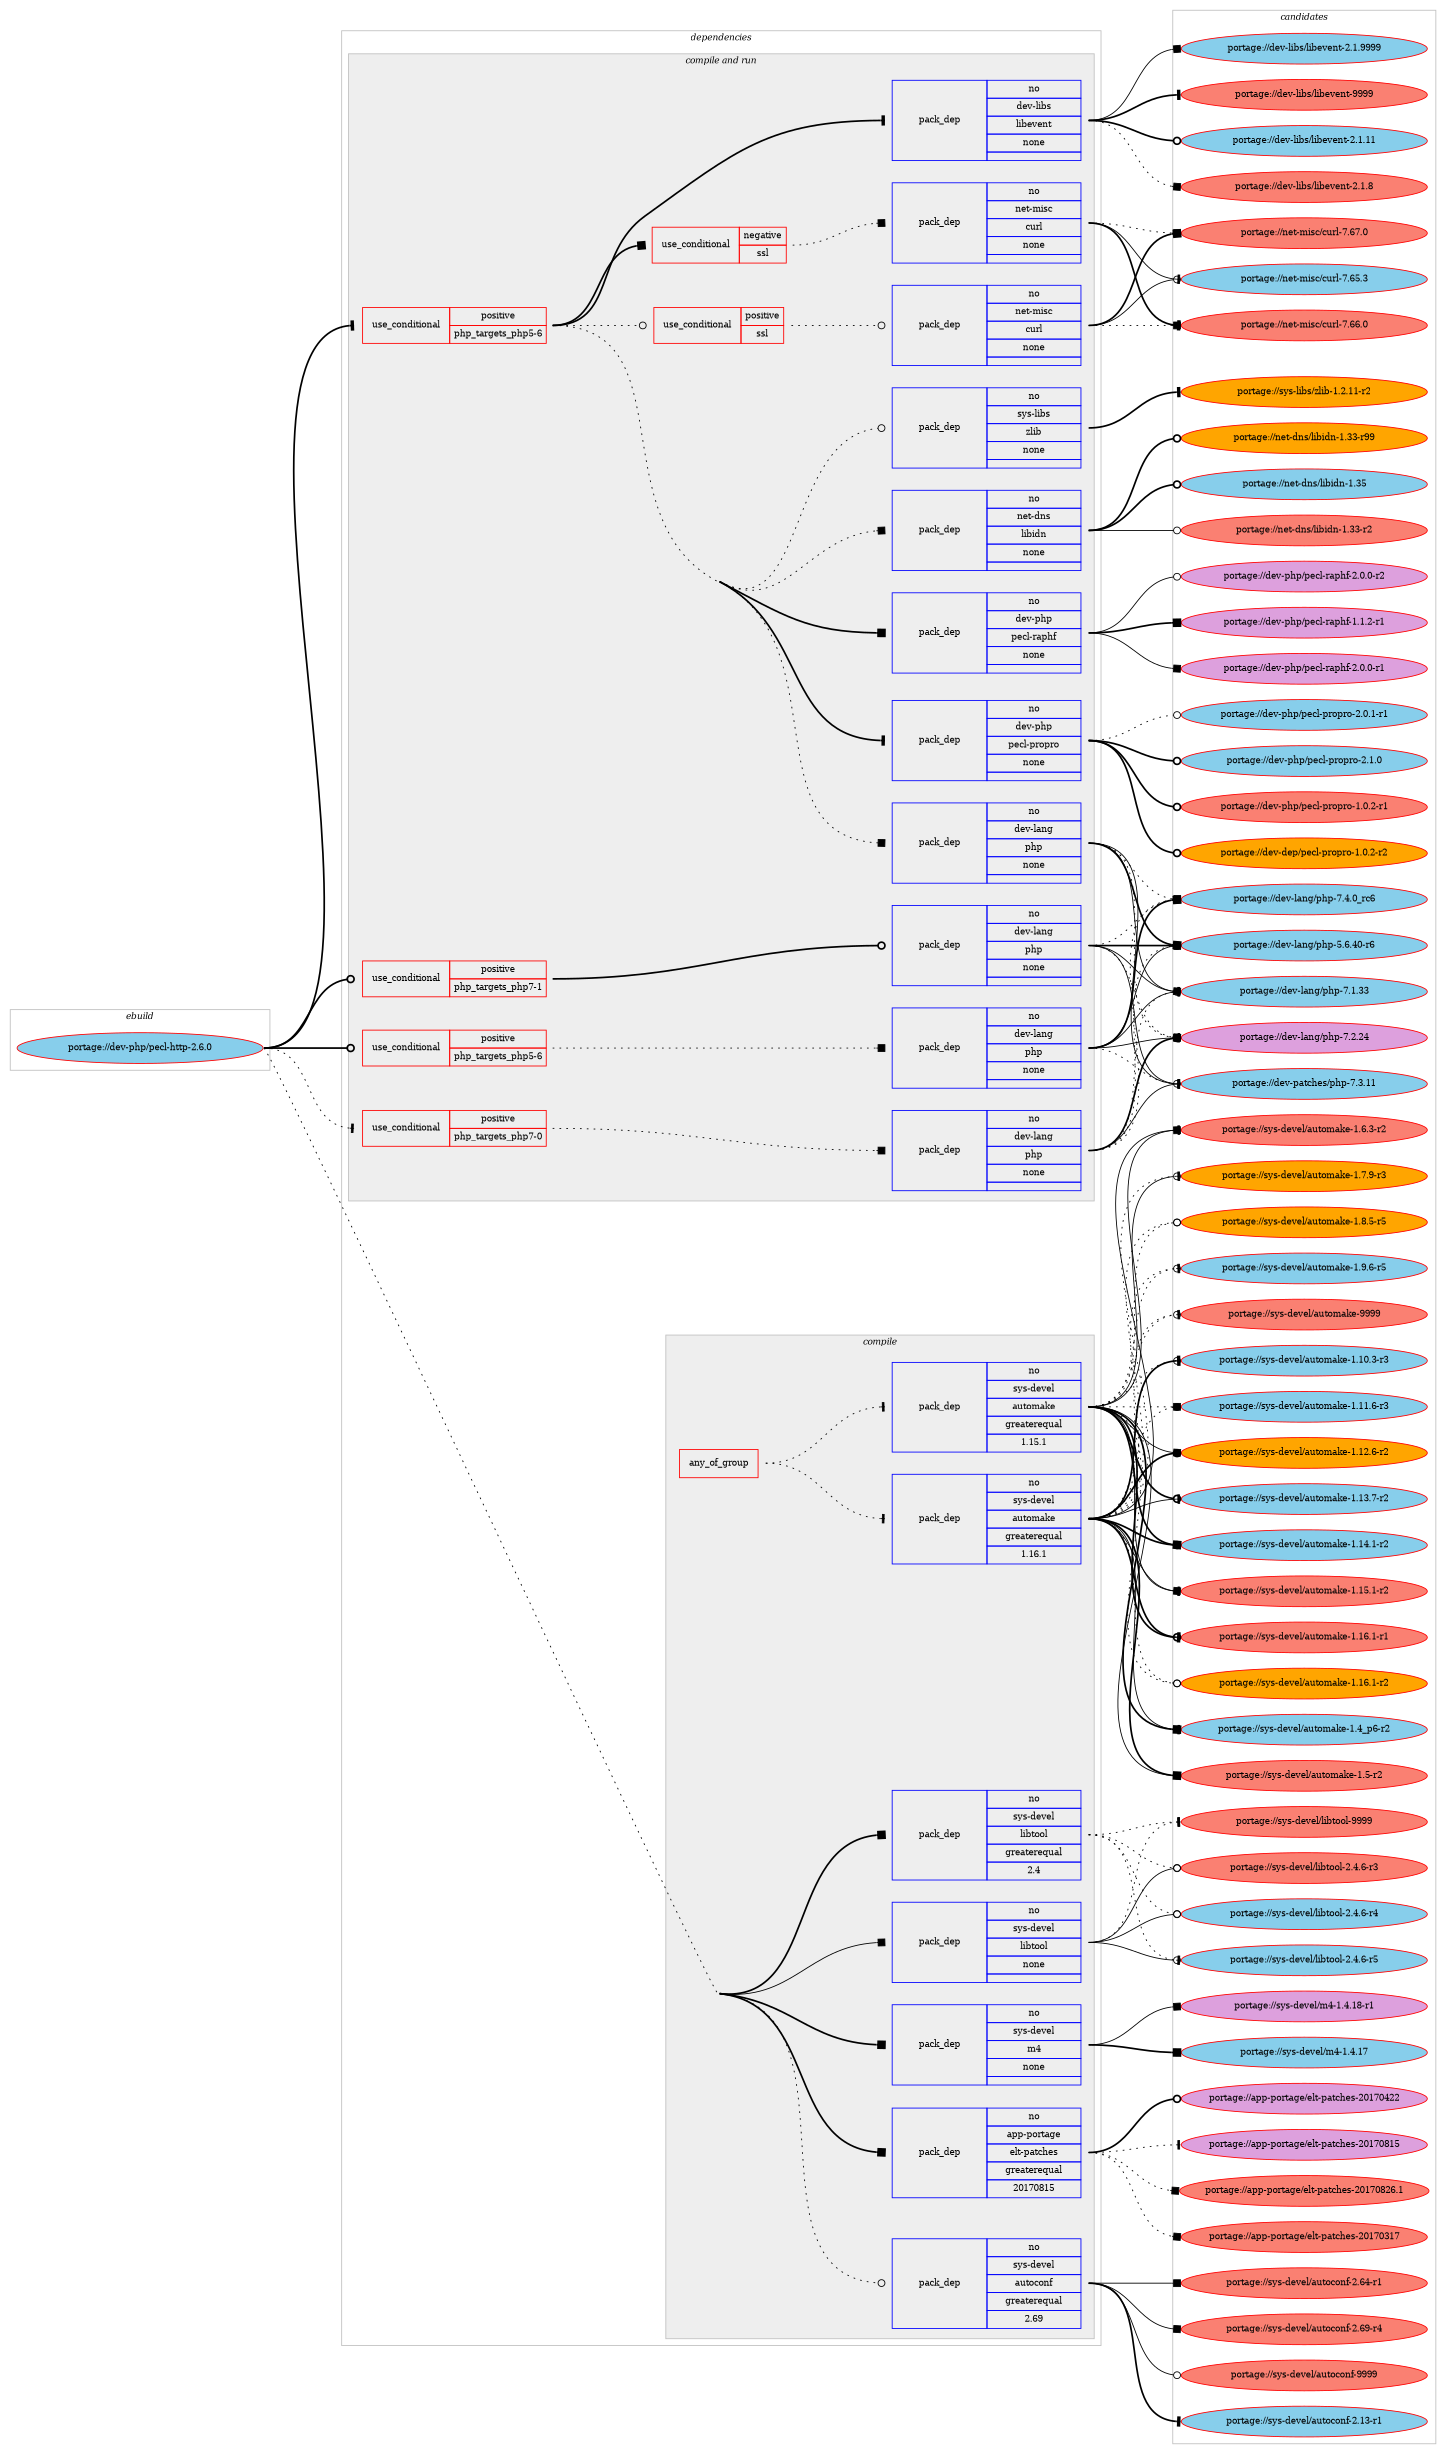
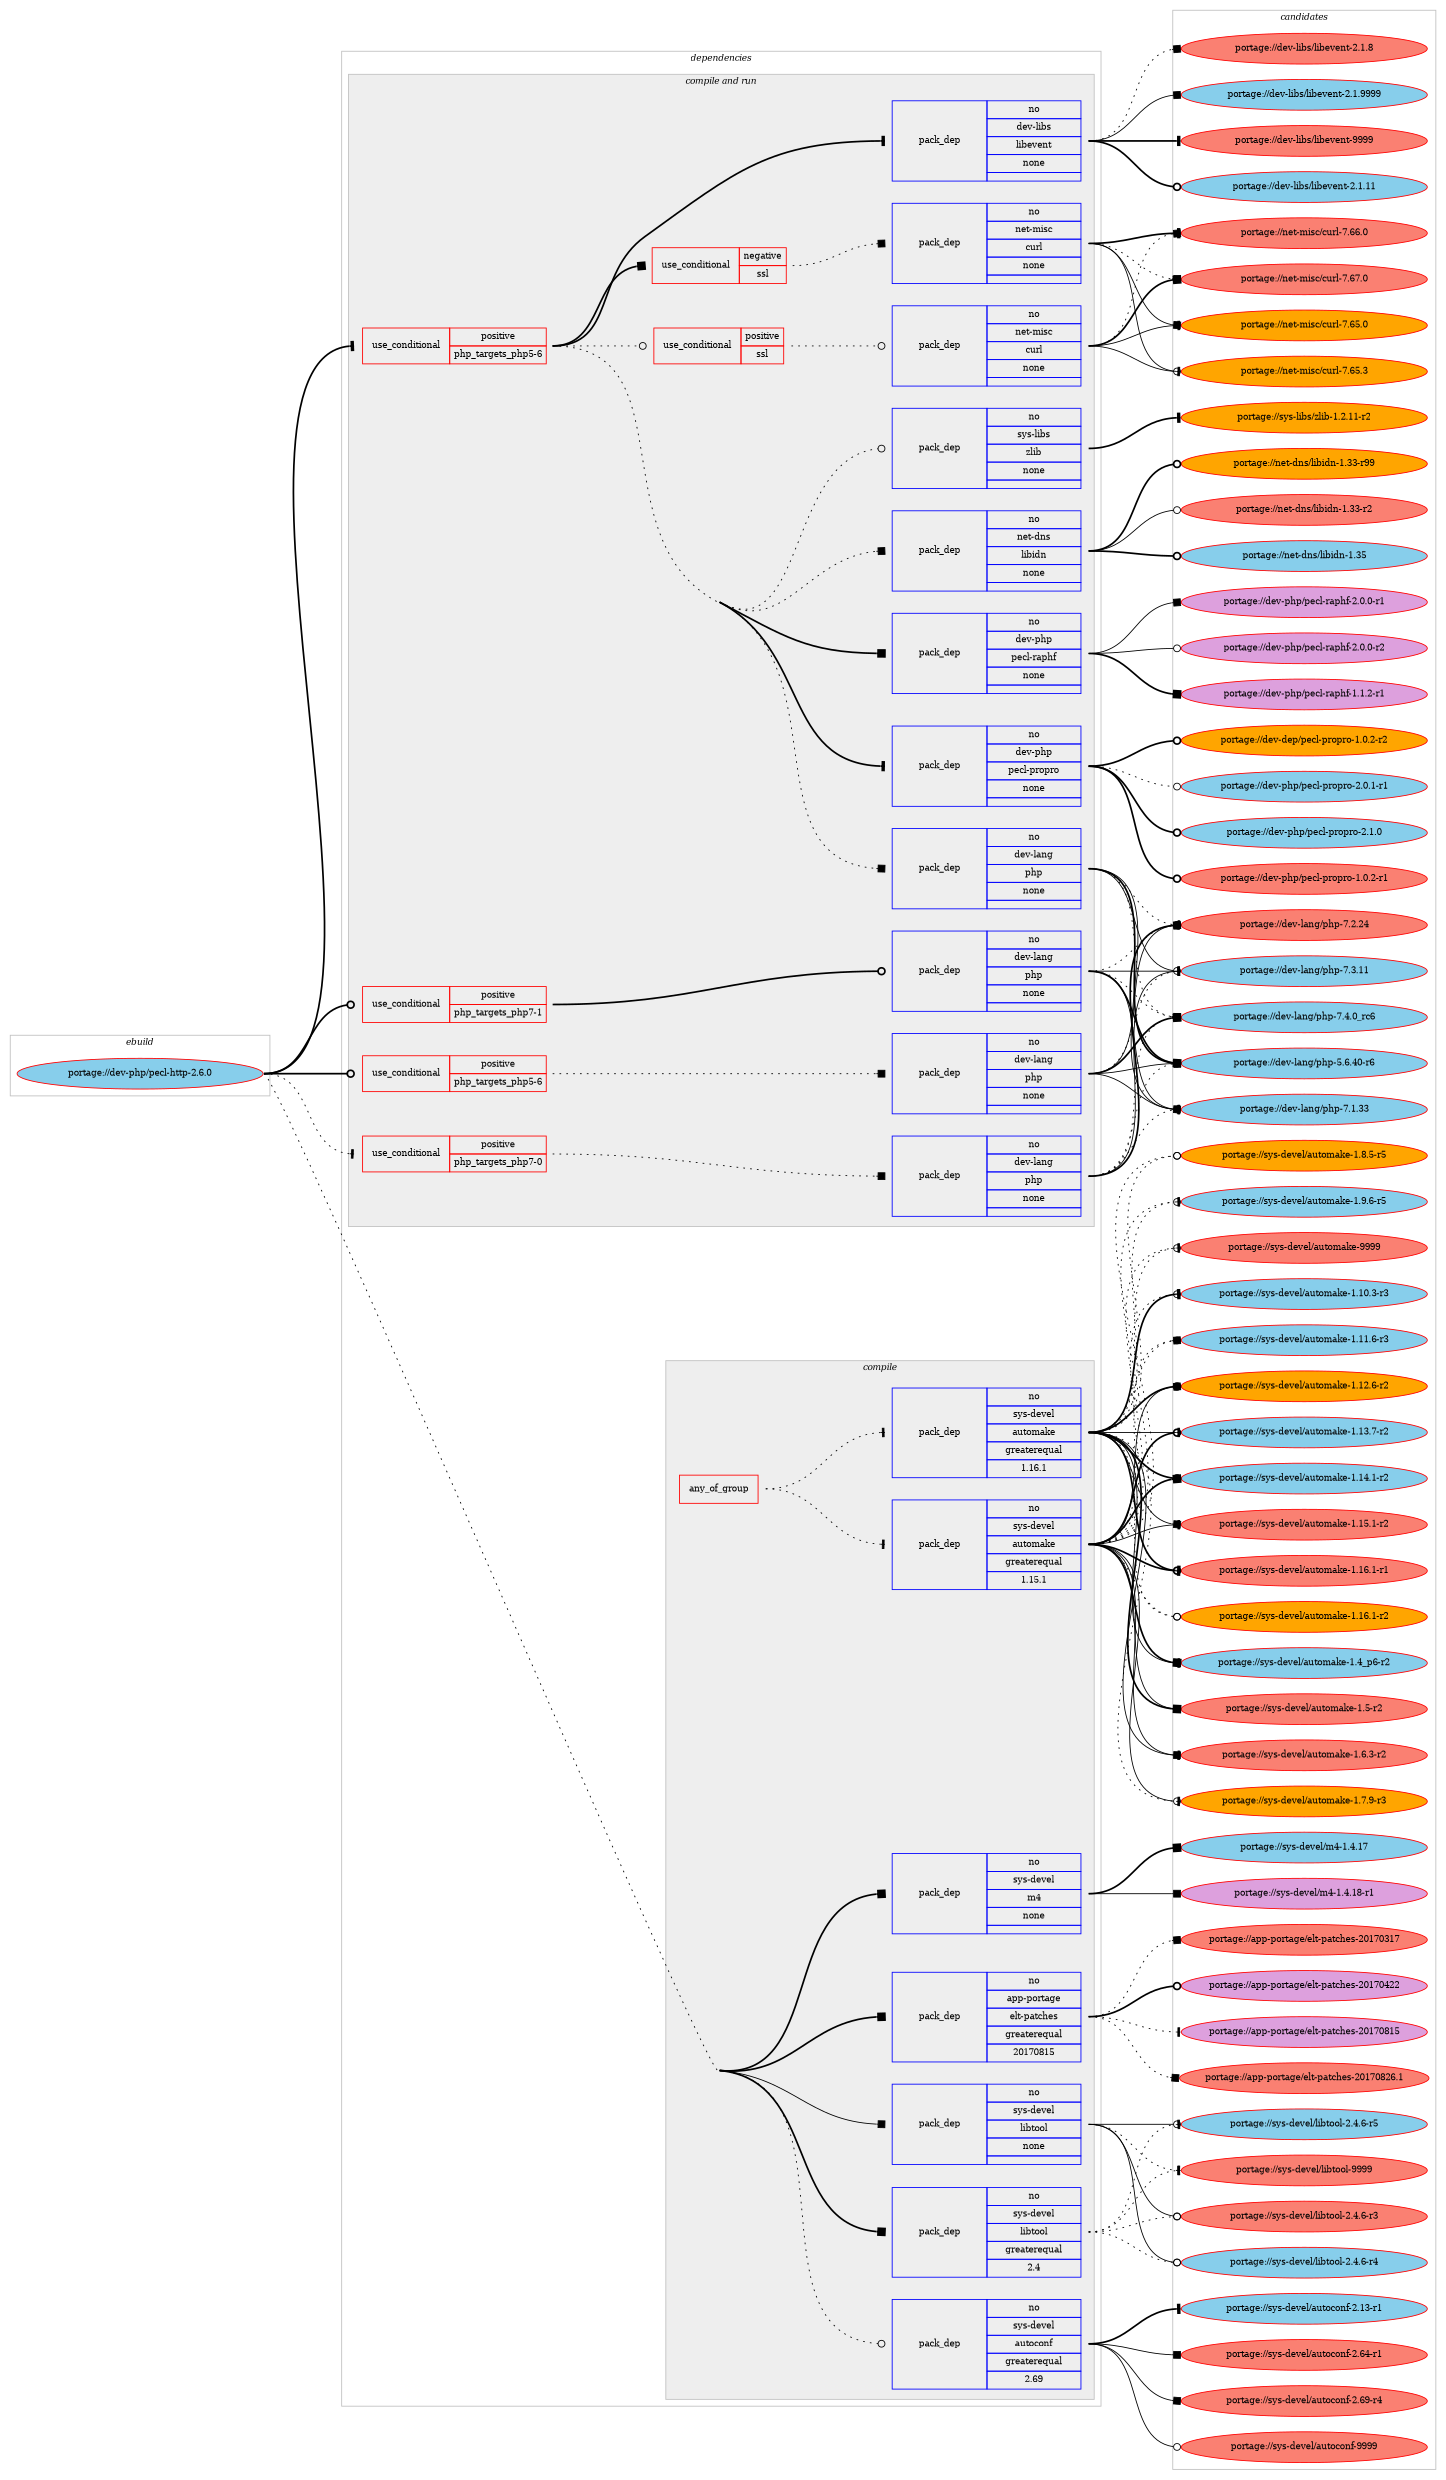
node "portage://net-misc/curl-7.65.3": fillcolor skyblue -> orange
node "portage://net-misc/curl-7.65.0": added
node "portage://dev-lang/php-7.2.24": fillcolor plum -> salmon
node "portage://dev-patches/php-7.3.11": label "portage://dev-patches/php-7.3.11" -> "portage://dev-lang/php-7.3.11"
